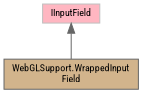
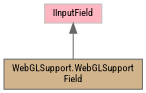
node "WebGLSupport.WrappedInput Field": label "WebGLSupport.WrappedInput Field" -> "WebGLSupport.WebGLSupport Field"
